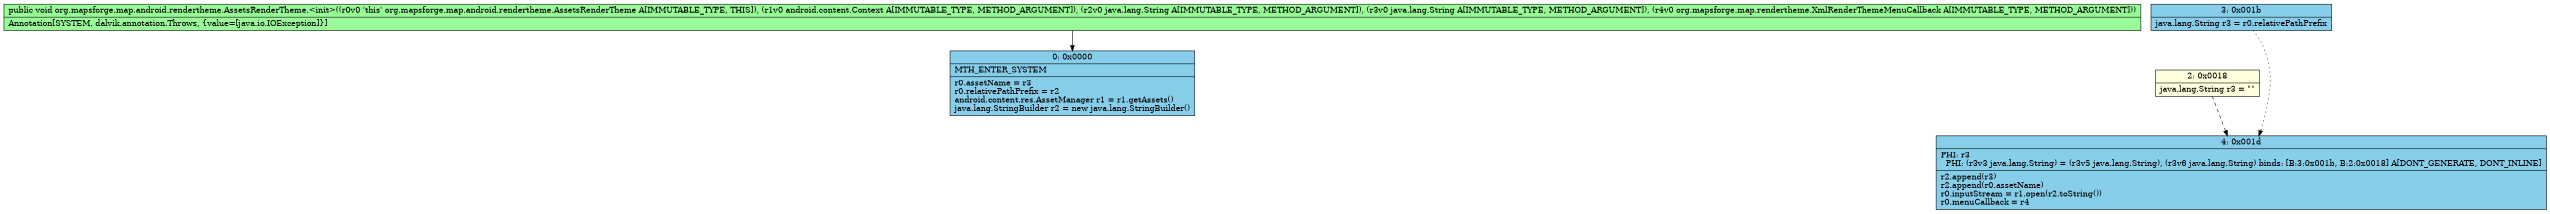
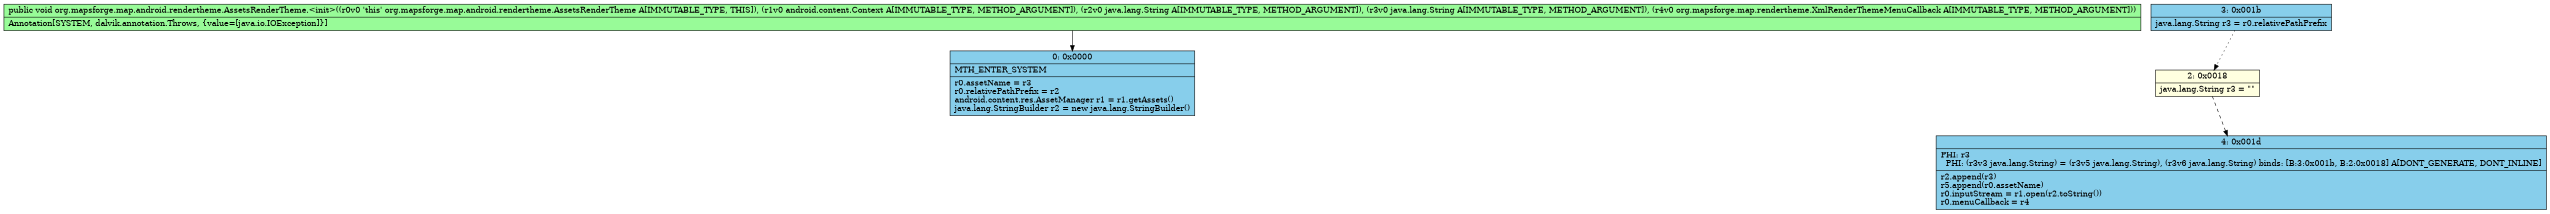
edge "3: 0x001b" -> "4: 0x001d": now "3: 0x001b" -> "2: 0x0018"
node "4: 0x001d": text "r2.append(r0.assetName)" -> "r5.append(r0.assetName)"
